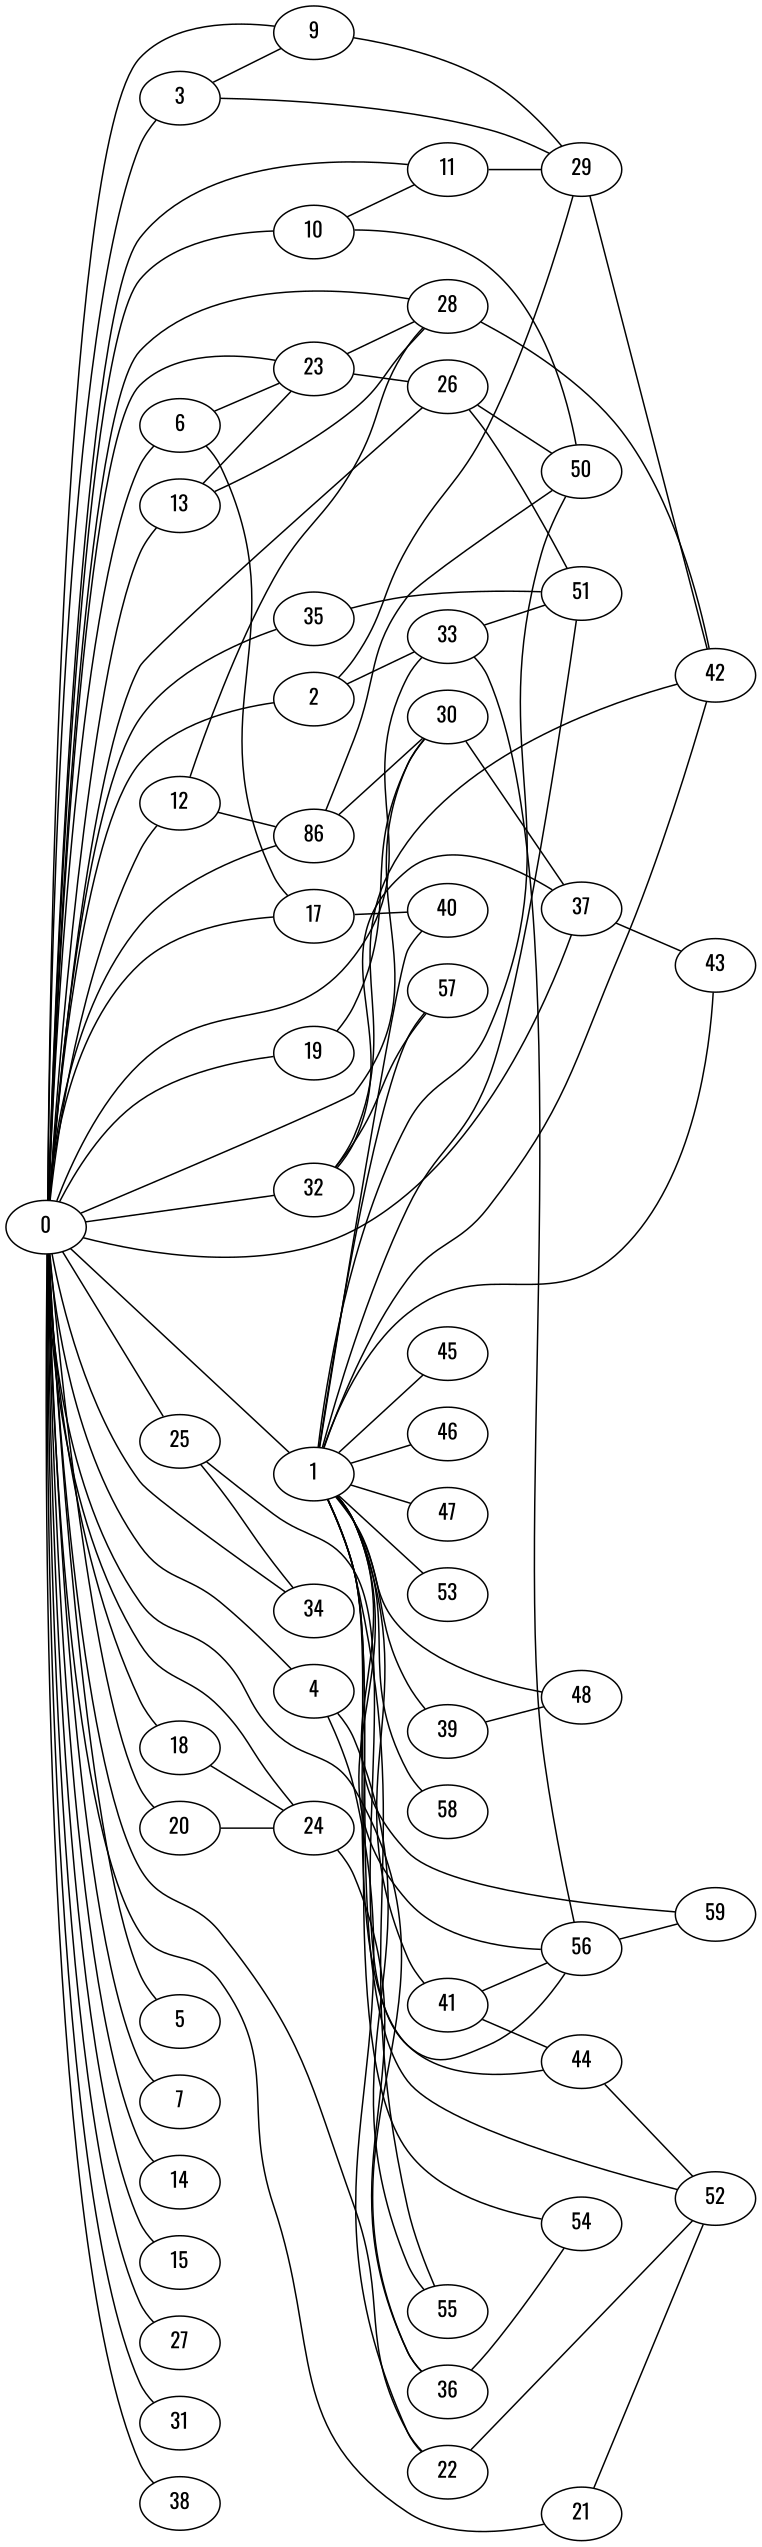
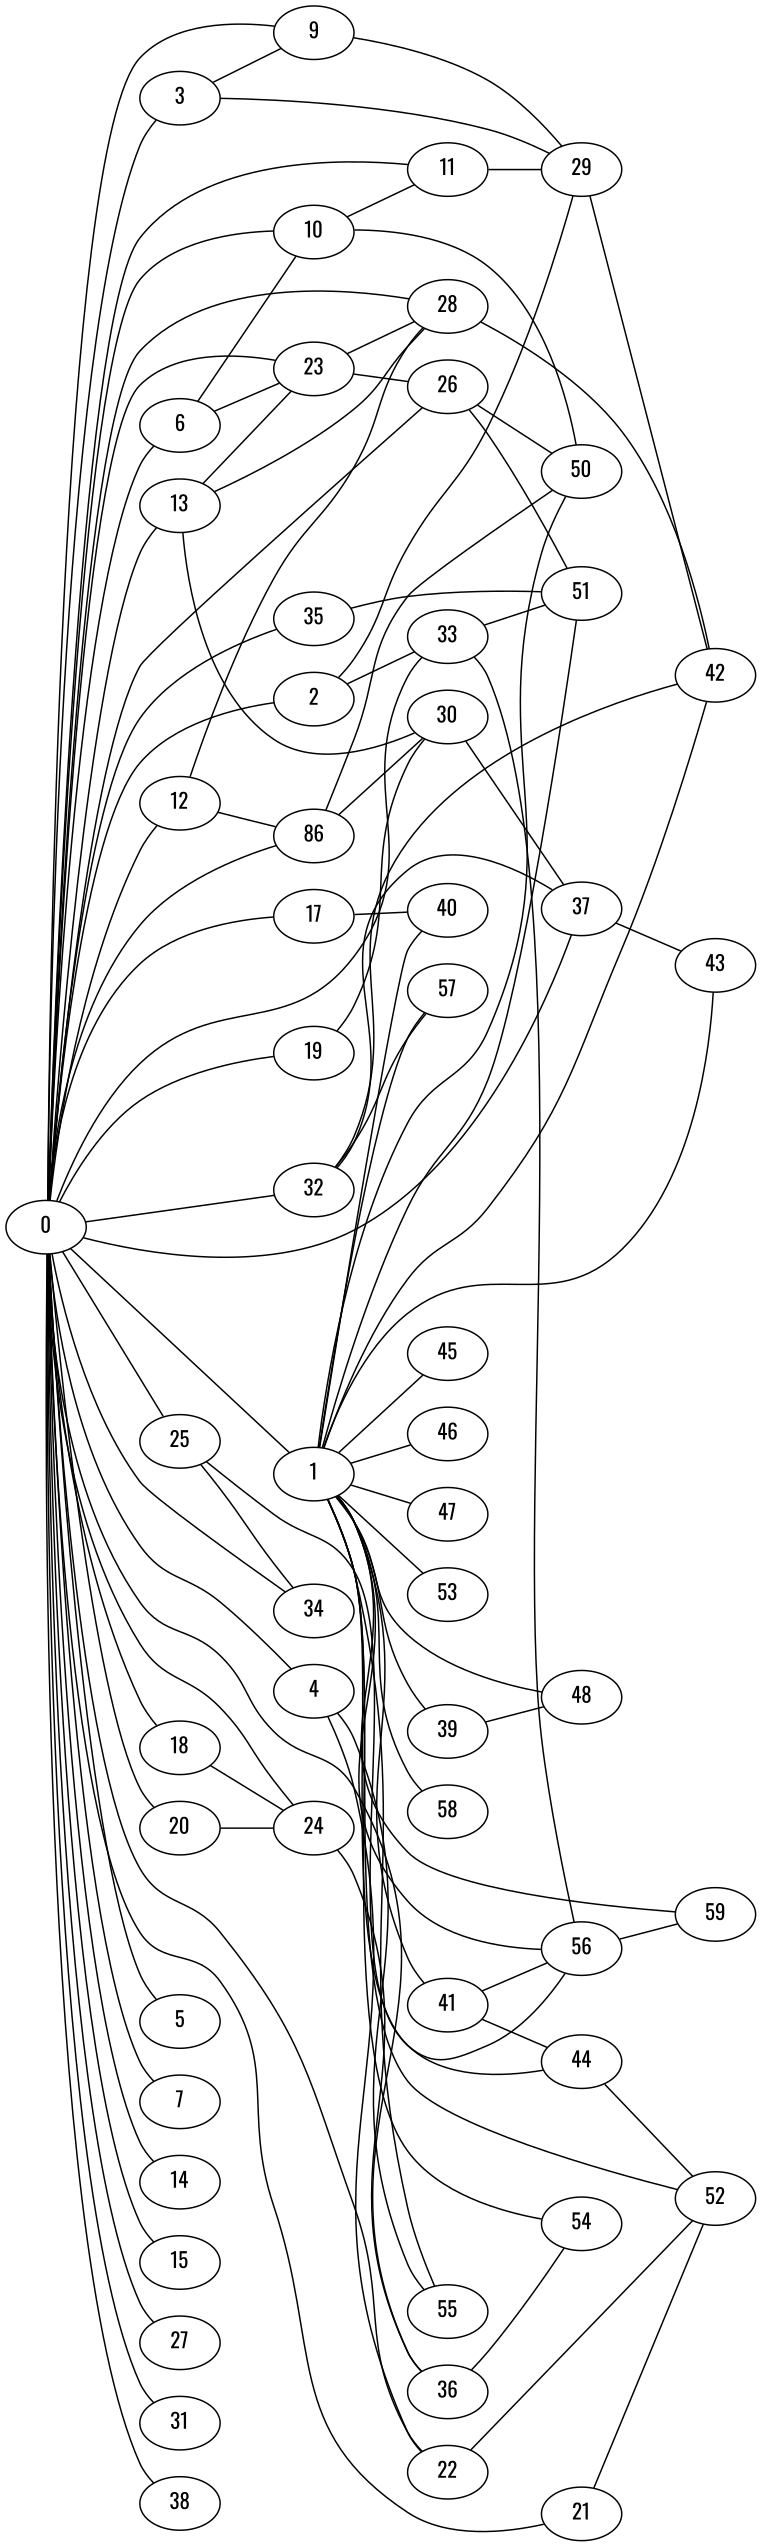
edge "6" -- "17": now "6" -- "10"
edge "30" -- "0": now "30" -- "13"
